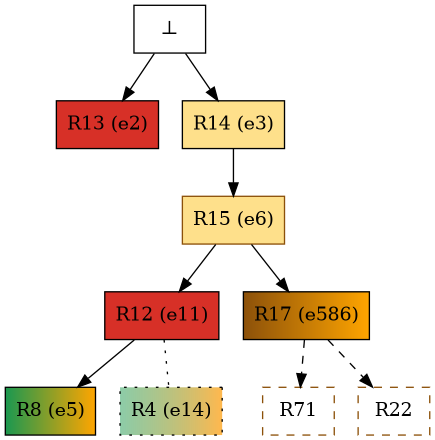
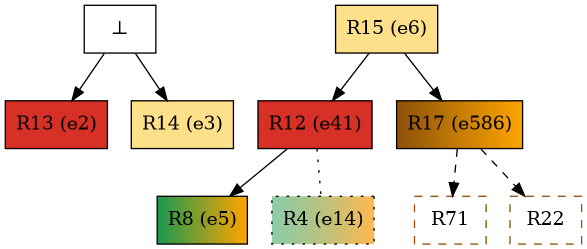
edge "R14 (e3)" -> "R15 (e6)": removed
node "R15 (e6)": color #8c510a -> black
node "R12 (e11)": label "R12 (e11)" -> "R12 (e41)"
